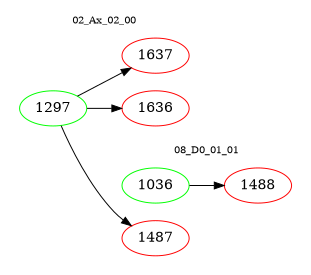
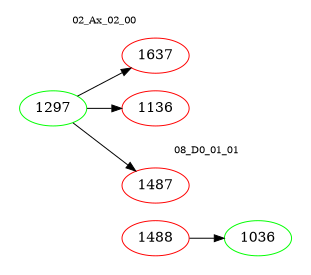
node "1636": label "1636" -> "1136"
edge "1036" -> "1488": reversed
